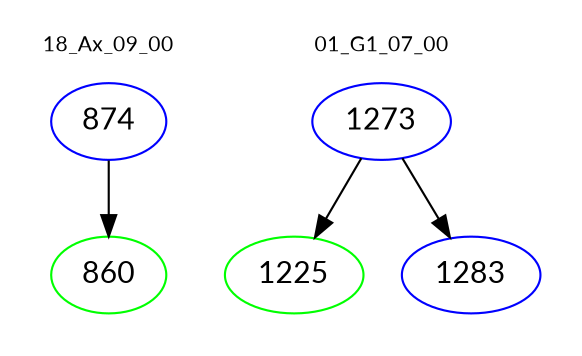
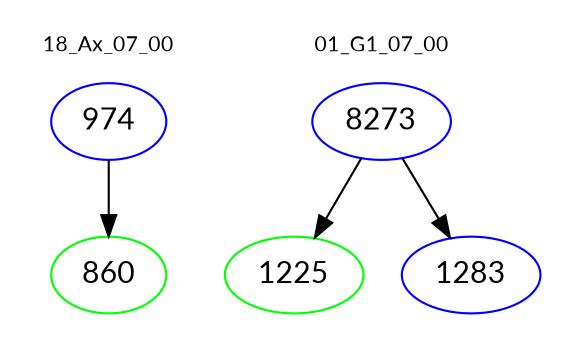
cluster "18_Ax_09_00": label "18_Ax_09_00" -> "18_Ax_07_00"
node "874": label "874" -> "974"
node "1273": label "1273" -> "8273"
